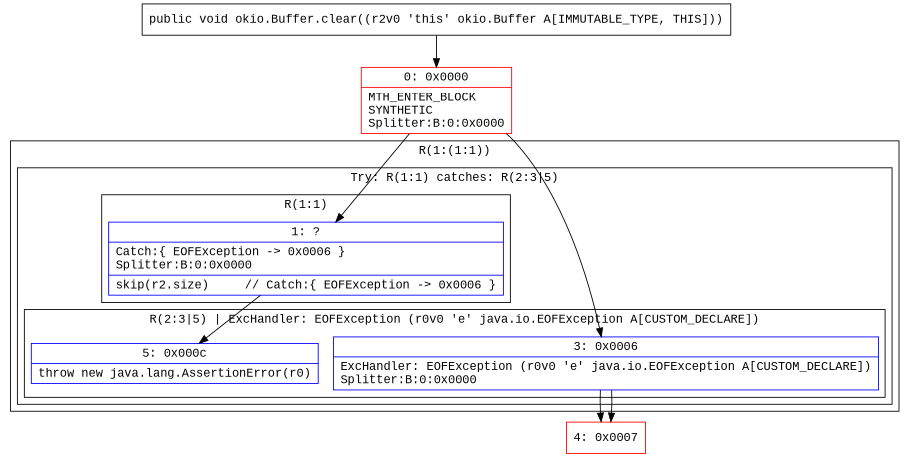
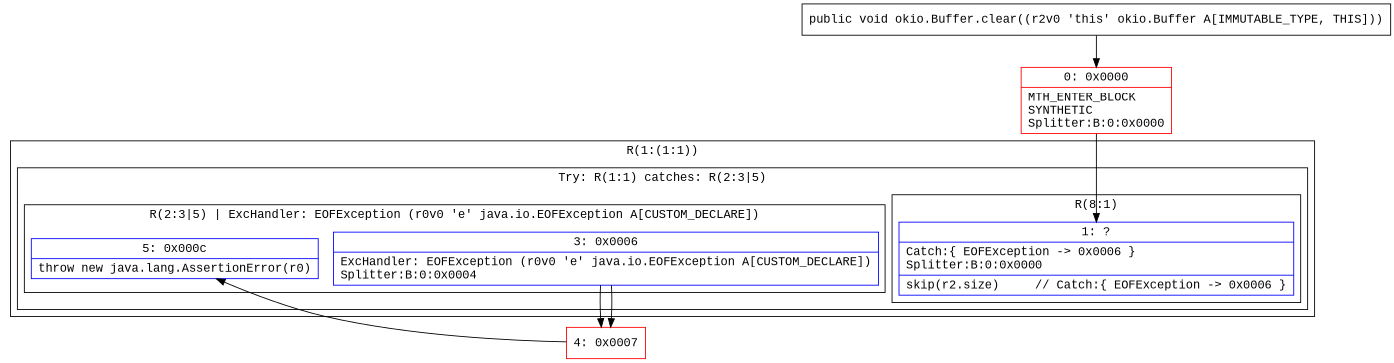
cluster "R(1:1)": label "R(1:1)" -> "R(8:1)"
edge "0: 0x0000" -> "3: 0x0006": removed
edge "1: ?" -> "5: 0x000c": now "4: 0x0007" -> "5: 0x000c"
node "3: 0x0006": text "Splitter:B:0:0x0000" -> "Splitter:B:0:0x0004"
